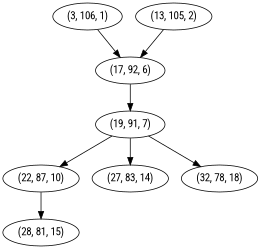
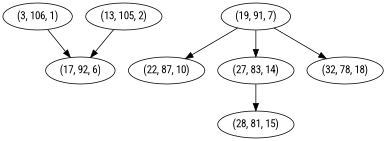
edge "(17, 92, 6)" -> "(19, 91, 7)": removed
edge "(22, 87, 10)" -> "(28, 81, 15)": now "(27, 83, 14)" -> "(28, 81, 15)"
